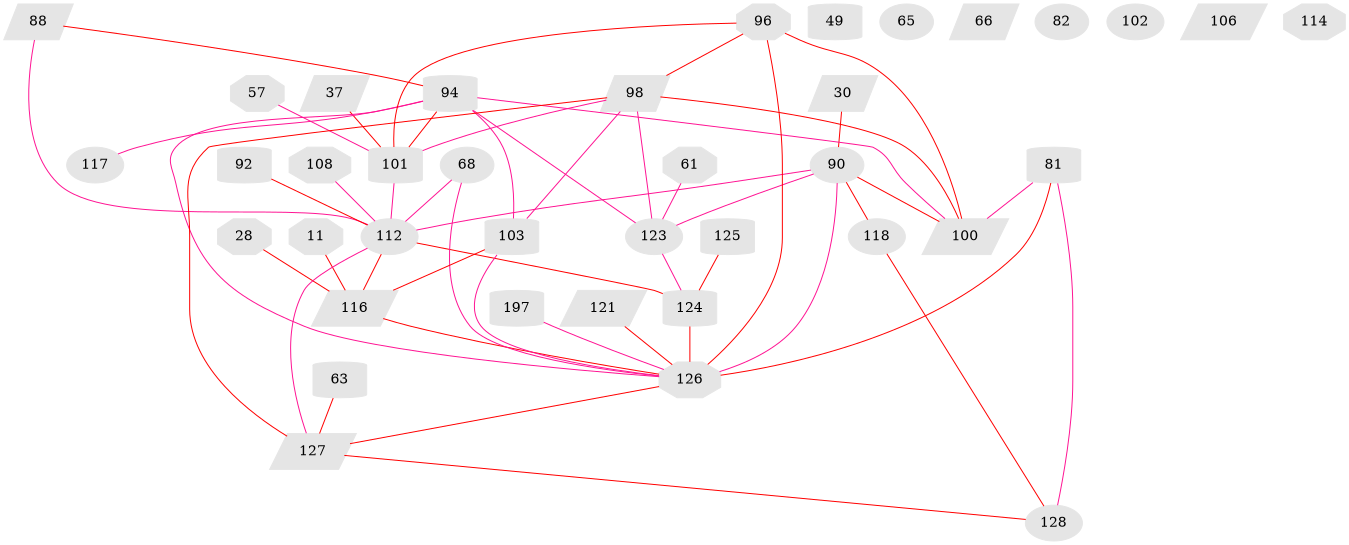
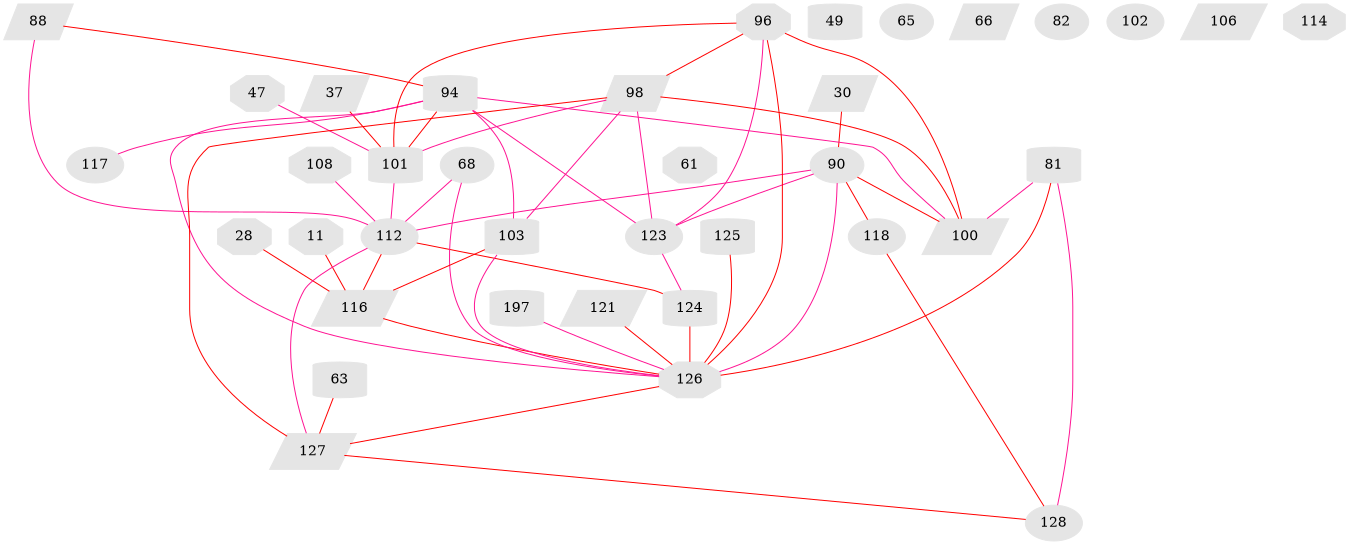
node "57": label "57" -> "47"
node "92": removed
edge "61" -- "123": now "96" -- "123"
edge "125" -- "124": now "125" -- "126"
